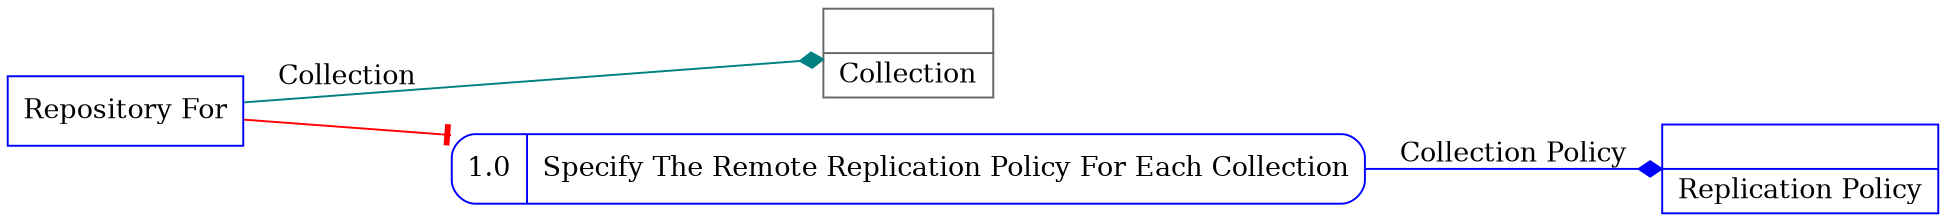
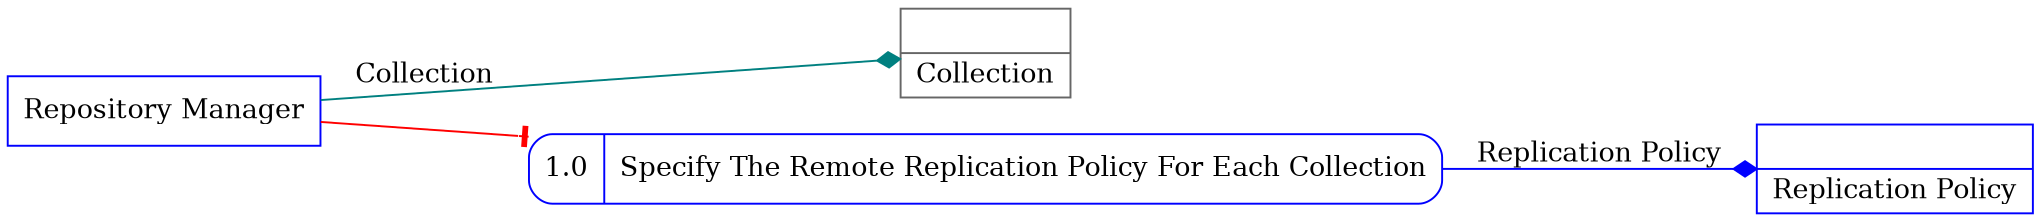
node "Repository For": label "Repository For" -> "Repository Manager"
edge "1.0" -> "Replication Policy": label "Collection Policy" -> "Replication Policy"
